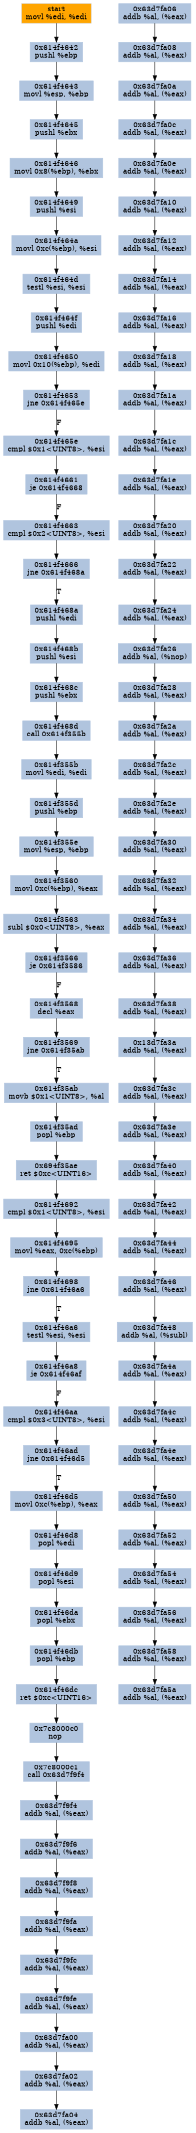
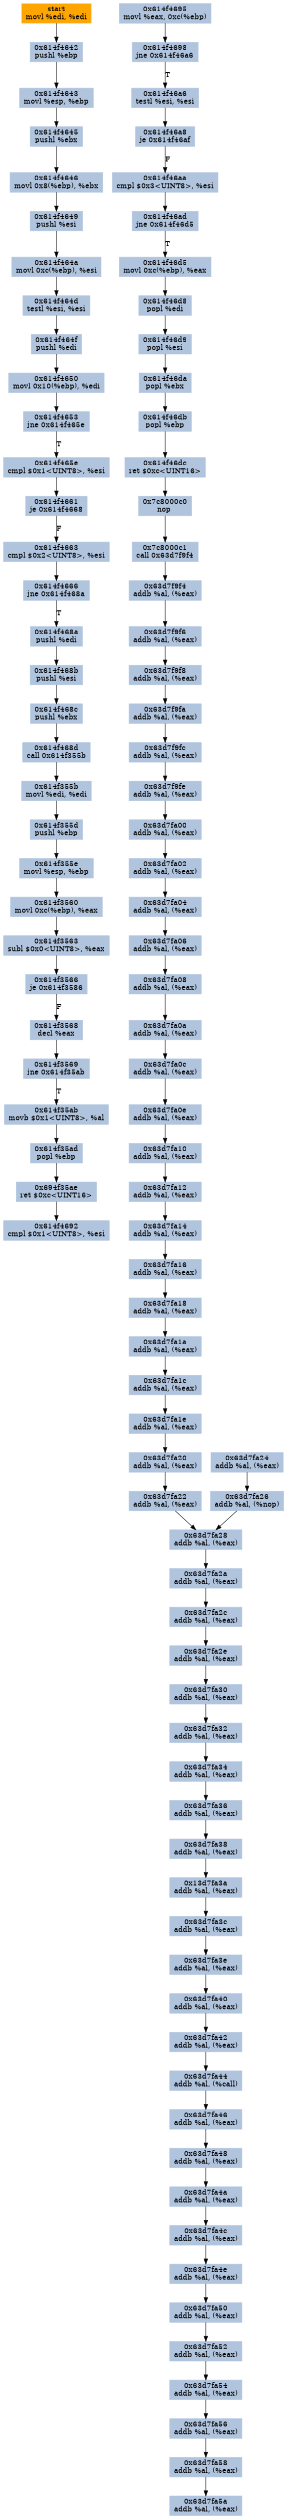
edge "0x614f4653 jne 0x614f465e" -> "0x614f465e cmpl $0x1<UINT8>, %esi": label "F" -> "T"
edge "0x63d7fa22 addb %al, (%eax)" -> "0x63d7fa24 addb %al, (%eax)": now "0x63d7fa22 addb %al, (%eax)" -> "0x63d7fa28 addb %al, (%eax)"
edge "0x63d7fa04 addb %al, (%eax)" -> "0x63d7fa06 addb %al, (%eax)": added
edge "0x614f4692 cmpl $0x1<UINT8>, %esi" -> "0x614f4695 movl %eax, 0xc(%ebp)": removed
node "0x63d7fa44 addb %al, (%eax)": label "0x63d7fa44 addb %al, (%eax)" -> "0x63d7fa44 addb %al, (%call)"
node "0x63d7fa48 addb %al, (%subl)": label "0x63d7fa48 addb %al, (%subl)" -> "0x63d7fa48 addb %al, (%eax)"
